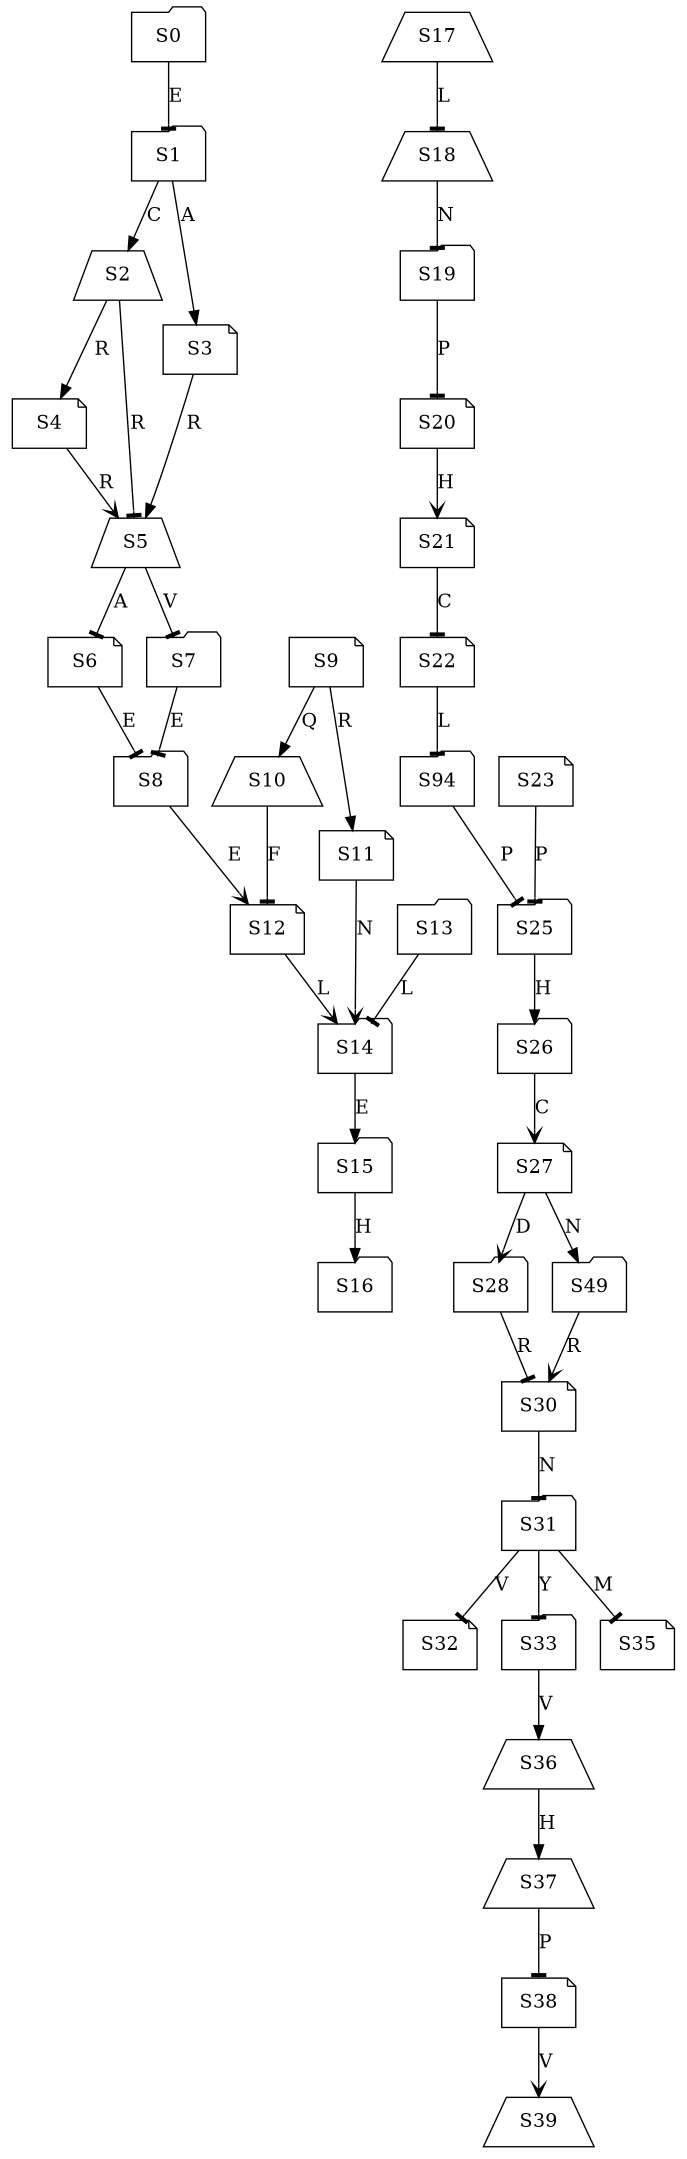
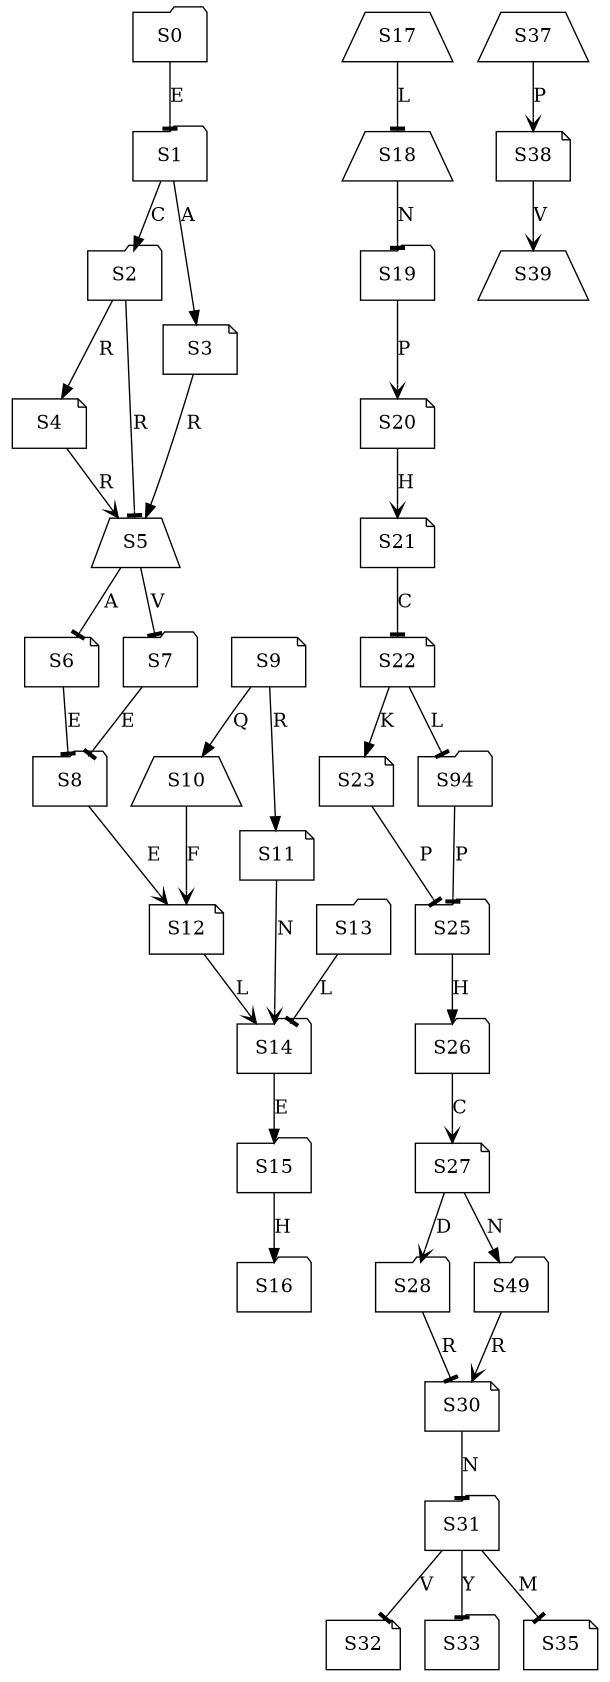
node "S2": shape trapezium -> folder
edge "S19" -> "S20": arrowhead tee -> vee
edge "S22" -> "S23": added, label "K"
edge "S10" -> "S12": arrowhead tee -> vee
node "S36": removed
edge "S37" -> "S38": arrowhead tee -> vee
